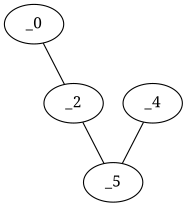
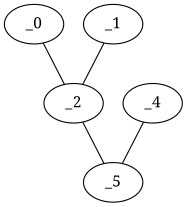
node "_1": added
